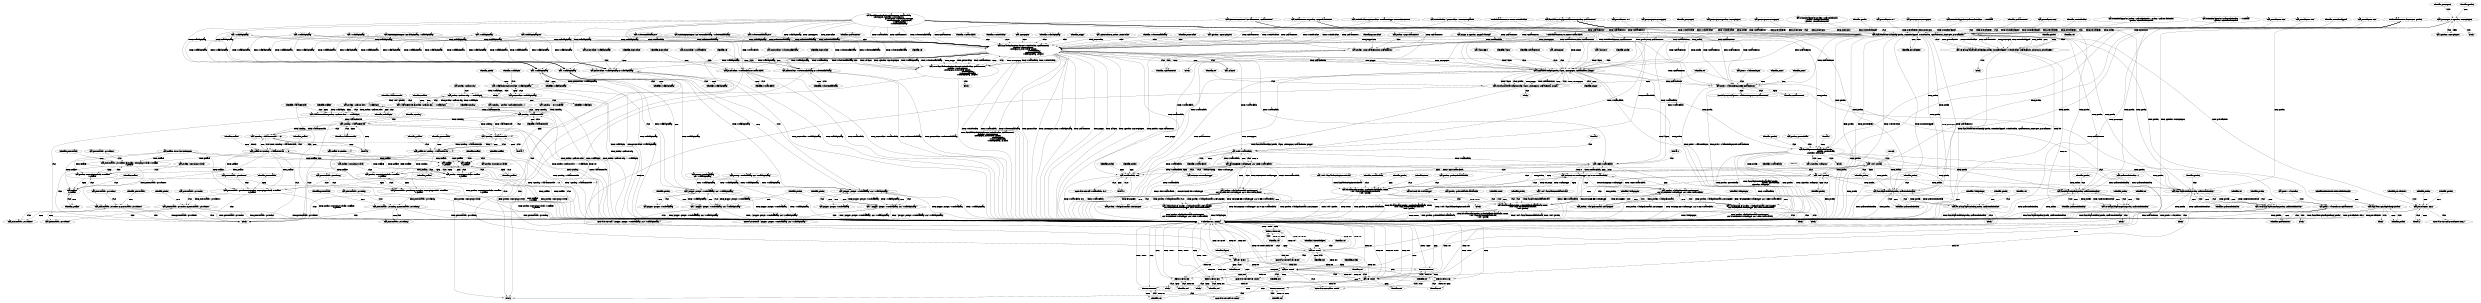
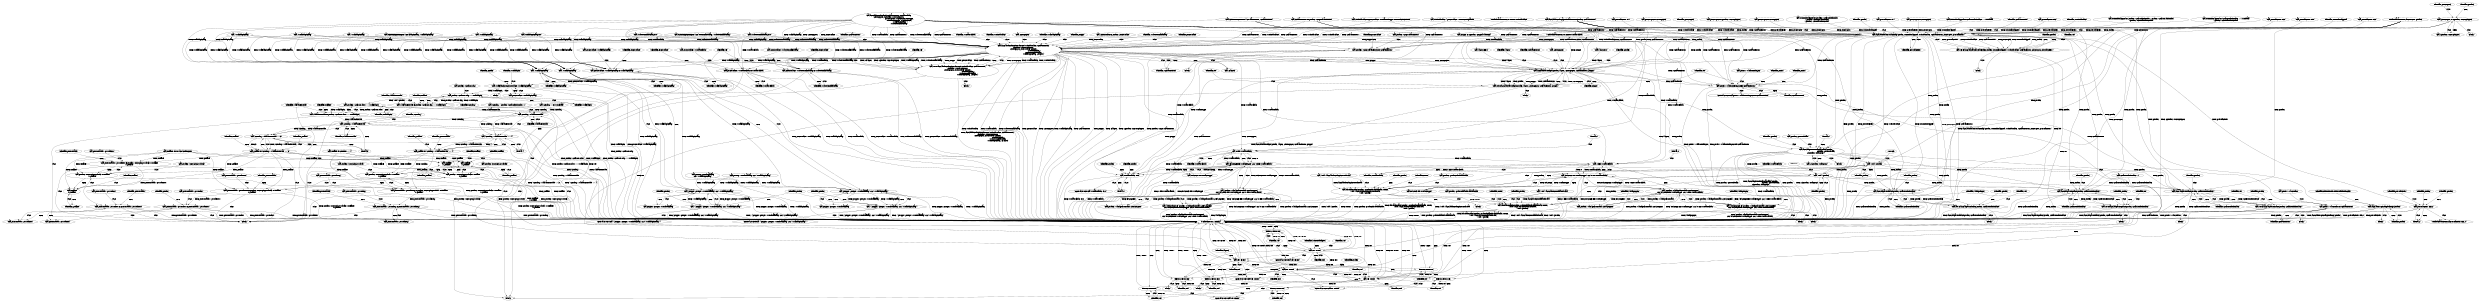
node "(Call,&ps_dec->s_prev_pic_poc)": removed
edge "(MethodParameterIn,UWORD8 u1_nal_ref_idc)" -> "(Call,u1_nal_ref_idc != 9)": label "DDG: u1_nal_ref_idc" -> "DDG: u1_slice_type"
node "(ControlStructure,if(prev_slice_err == 2))": label "(ControlStructure,if(prev_slice_err == 2))" -> "(MethodParameterIn,if(prev_slice_err == 2))"
